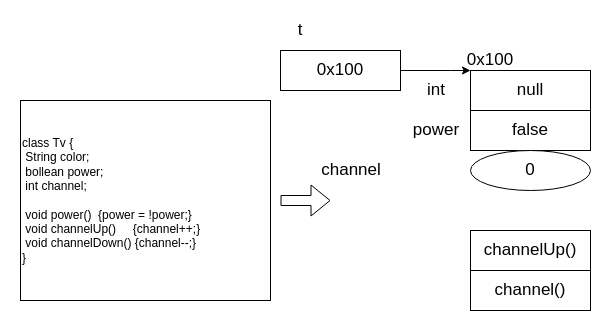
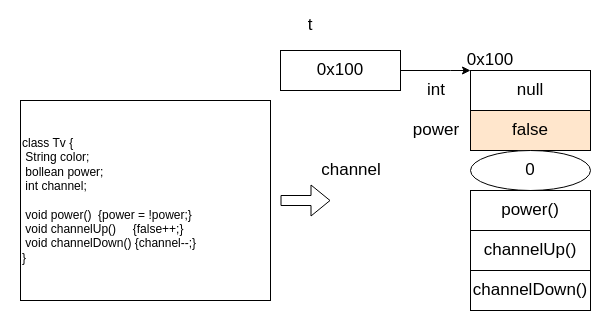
node "t": moved (301, 31) -> (311, 26)
node "false": fillcolor #ffffff -> #ffe6cc
node "class Tv { String color; bollean power; int channel; void power() {power = !power;} void channelUp() {channel++;} void channelDown() {channel--;} }": label "class Tv { String color; bollean power; int channel; void power() {power = !power;} void channelUp() {channel++;} void channelDown() {channel--;} }" -> "class Tv { String color; bollean power; int channel; void power() {power = !power;} void channelUp() {false++;} void channelDown() {channel--;} }"
node "power()": added
node "channel()": label "channel()" -> "channelDown()"
